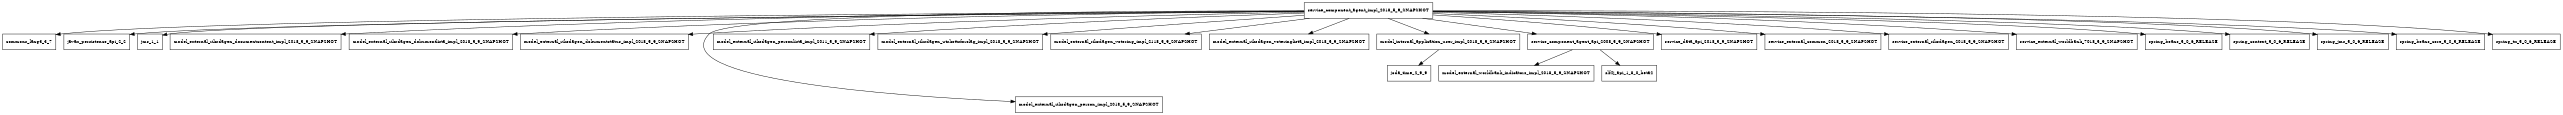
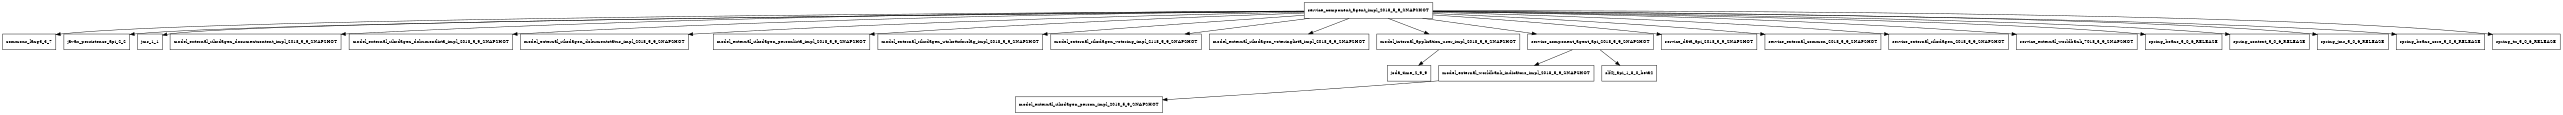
edge "service_component_agent_impl_2018_5_9_SNAPSHOT" -> "model_external_riksdagen_person_impl_2018_5_9_SNAPSHOT": now "model_external_worldbank_indicators_impl_2018_5_9_SNAPSHOT" -> "model_external_riksdagen_person_impl_2018_5_9_SNAPSHOT"
node "model_external_riksdagen_personlista_impl_2011_5_9_SNAPSHOT": label "model_external_riksdagen_personlista_impl_2011_5_9_SNAPSHOT" -> "model_external_riksdagen_personlista_impl_2018_5_9_SNAPSHOT"
node "service_component_agent_api_2008_5_9_SNAPSHOT": label "service_component_agent_api_2008_5_9_SNAPSHOT" -> "service_component_agent_api_2018_5_9_SNAPSHOT"
